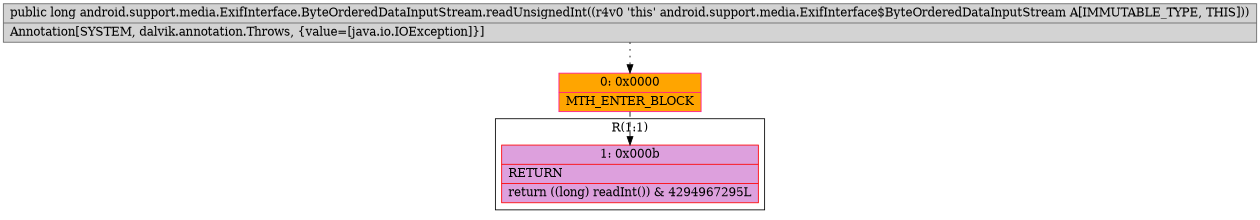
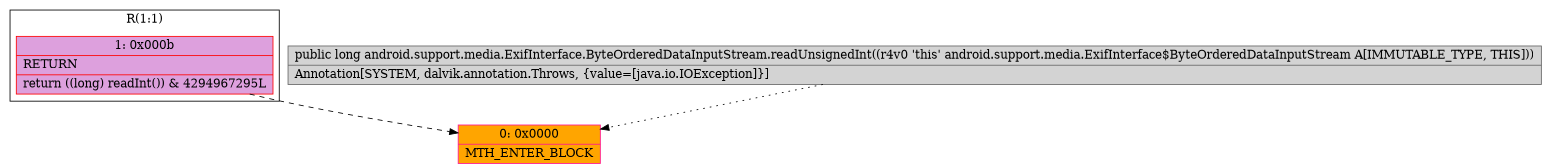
edge "0: 0x0000" -> "1: 0x000b": reversed
